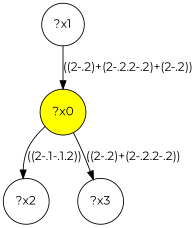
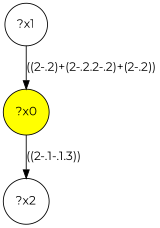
edge "?x0" -> "?x2": label "((2-.1-.1.2))" -> "((2-.1-.1.3))"
node "?x3": removed
